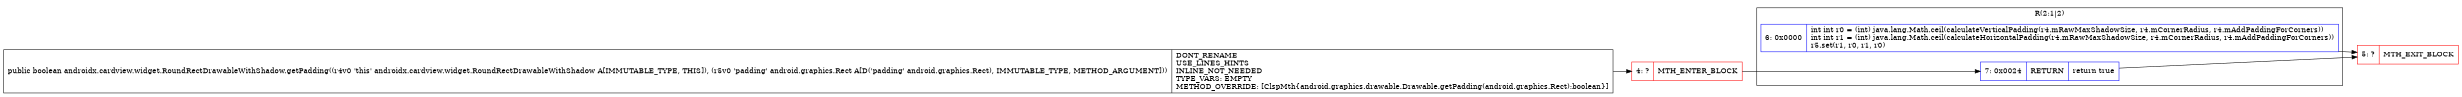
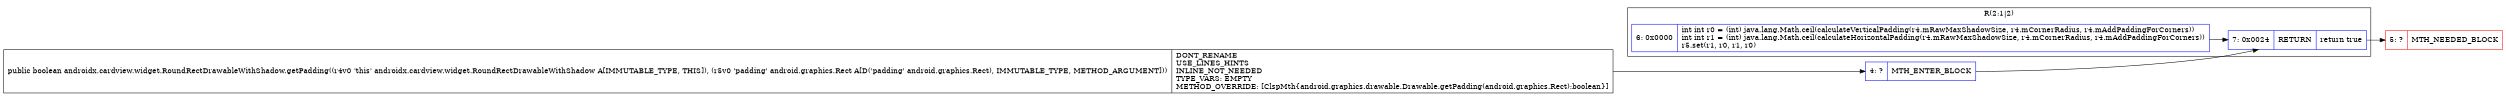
edge "6: 0x0000" -> "5: ?": now "6: 0x0000" -> "7: 0x0024"
node "5: ?": text "MTH_EXIT_BLOCK" -> "MTH_NEEDED_BLOCK"
node "4: ?": color red -> blue
